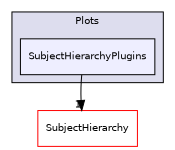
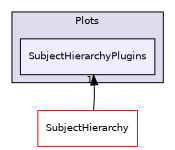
edge "SubjectHierarchyPlugins" -> "SubjectHierarchy": reversed
